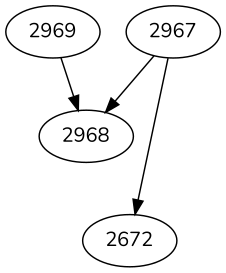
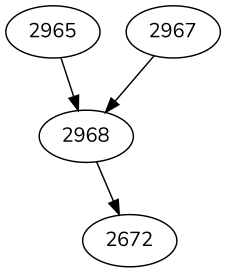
node "2969": label "2969" -> "2965"
edge "2967" -> "2672": now "2968" -> "2672"
